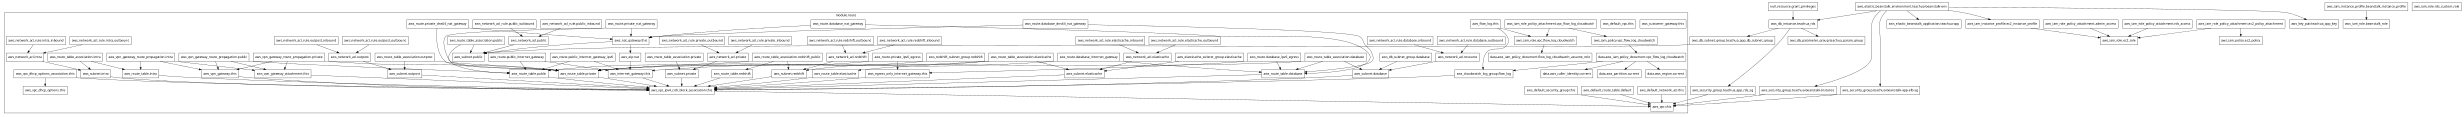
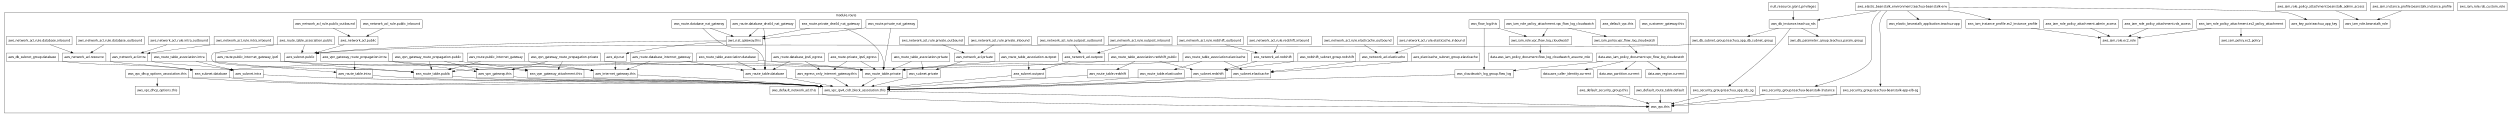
node "aws_iam_role_policy_attachment.beanstalk_admin_access": added
edge "aws_route_table_association.private" -> "aws_route_table.private": added
